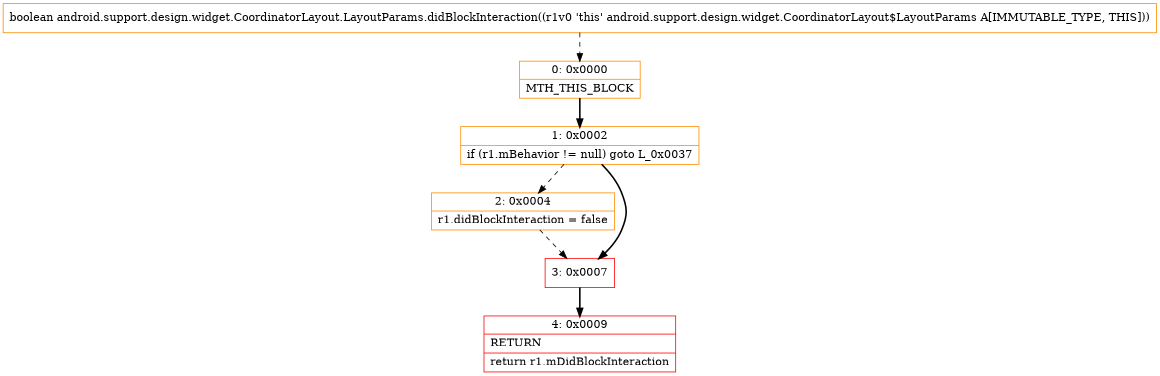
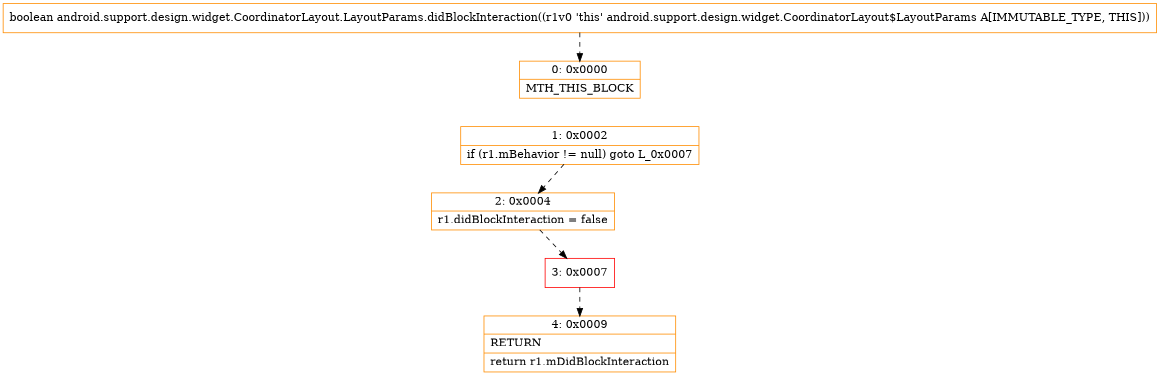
edge "0: 0x0000" -> "1: 0x0002": removed
node "1: 0x0002": text "if (r1.mBehavior != null) goto L_0x0037" -> "if (r1.mBehavior != null) goto L_0x0007"
edge "1: 0x0002" -> "3: 0x0007": removed
edge "3: 0x0007" -> "4: 0x0009": style bold -> dashed
node "4: 0x0009": color red -> darkorange
